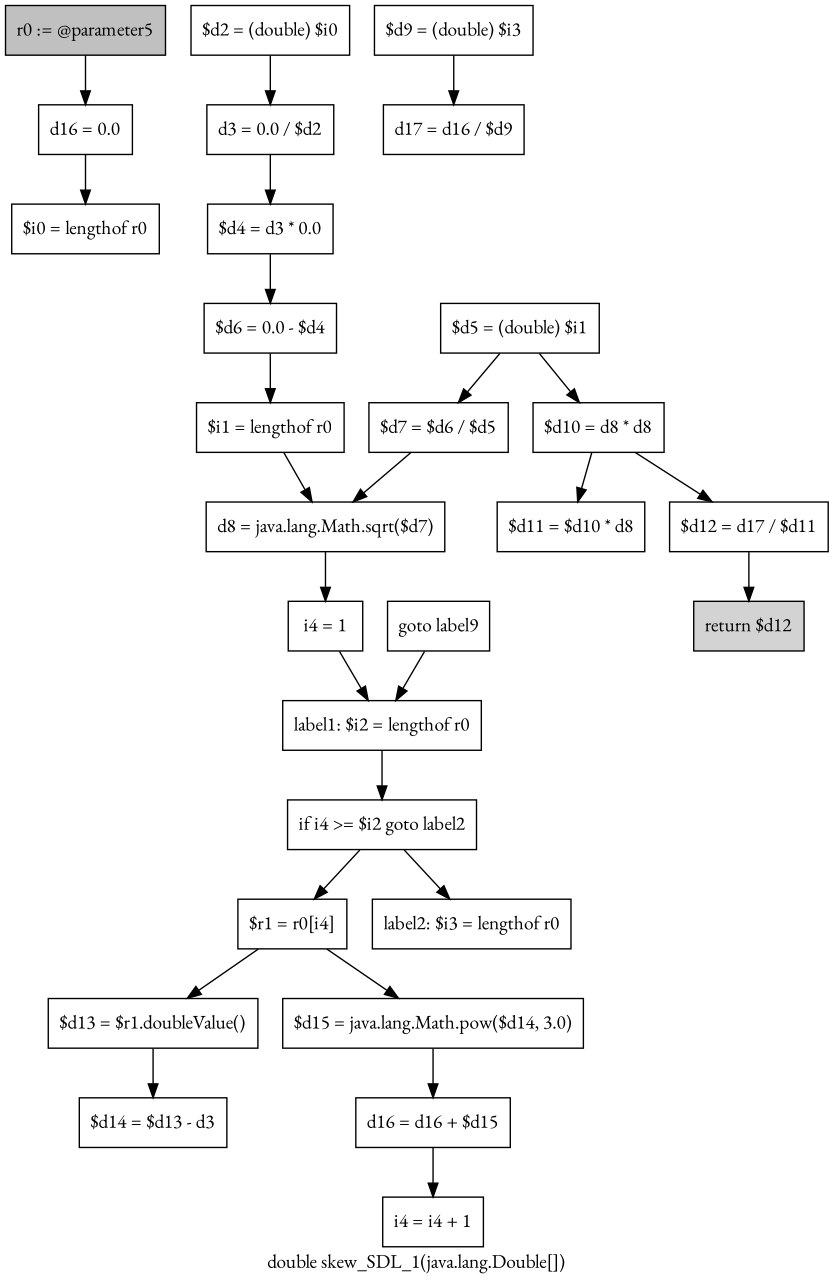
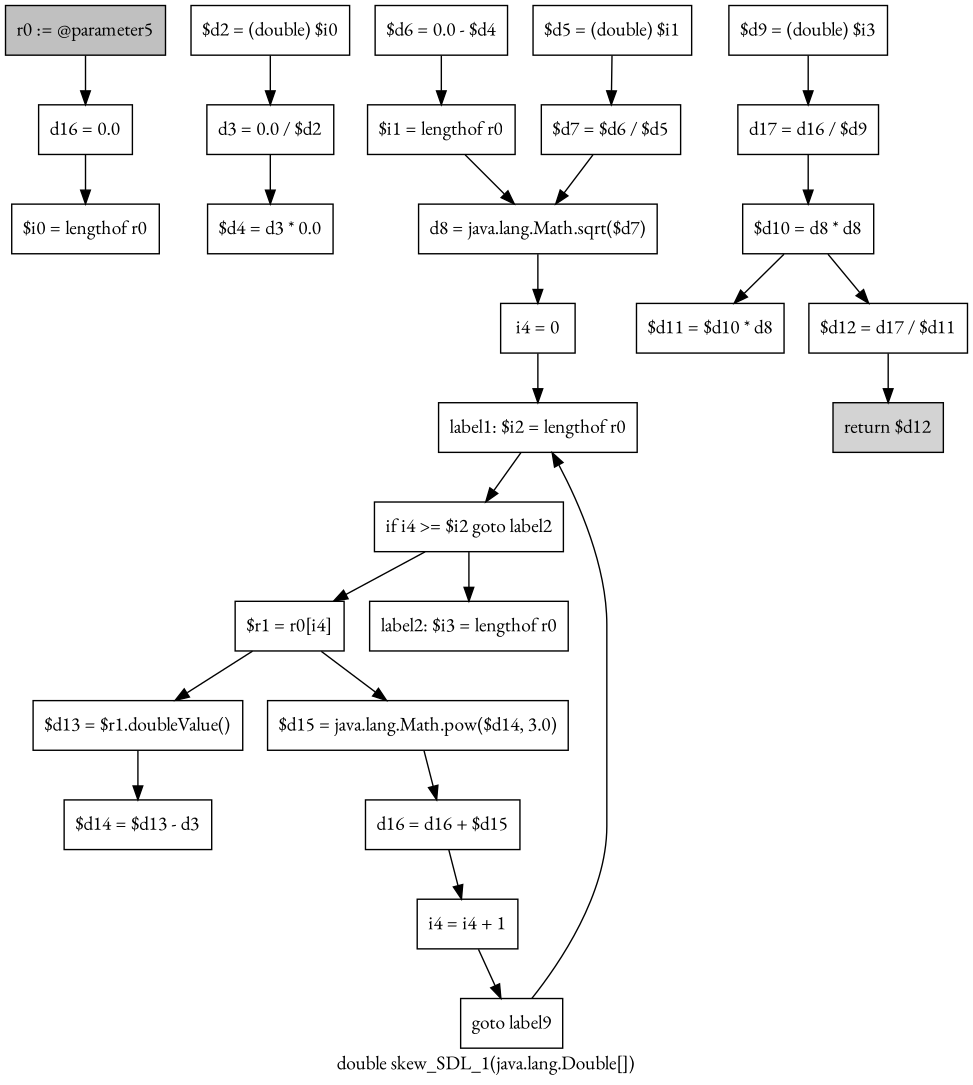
edge "$d4 = d3 * 0.0" -> "$d6 = 0.0 - $d4": removed
edge "$d5 = (double) $i1" -> "$d10 = d8 * d8": now "d17 = d16 / $d9" -> "$d10 = d8 * d8"
node "i4 = 1": label "i4 = 1" -> "i4 = 0"
edge "i4 = i4 + 1" -> "goto label9": added
